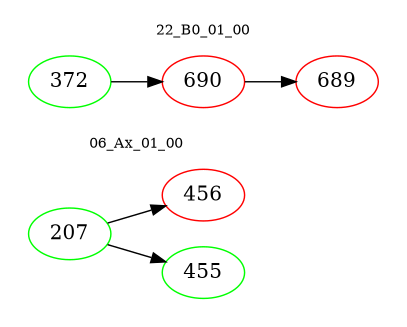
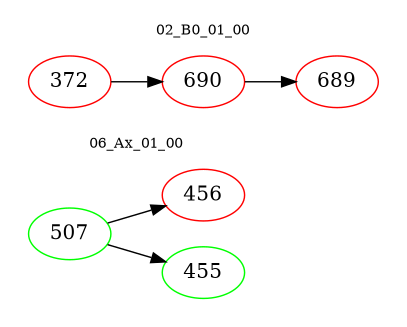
cluster "22_B0_01_00": label "22_B0_01_00" -> "02_B0_01_00"
node "372": color green -> red
node "207": label "207" -> "507"
